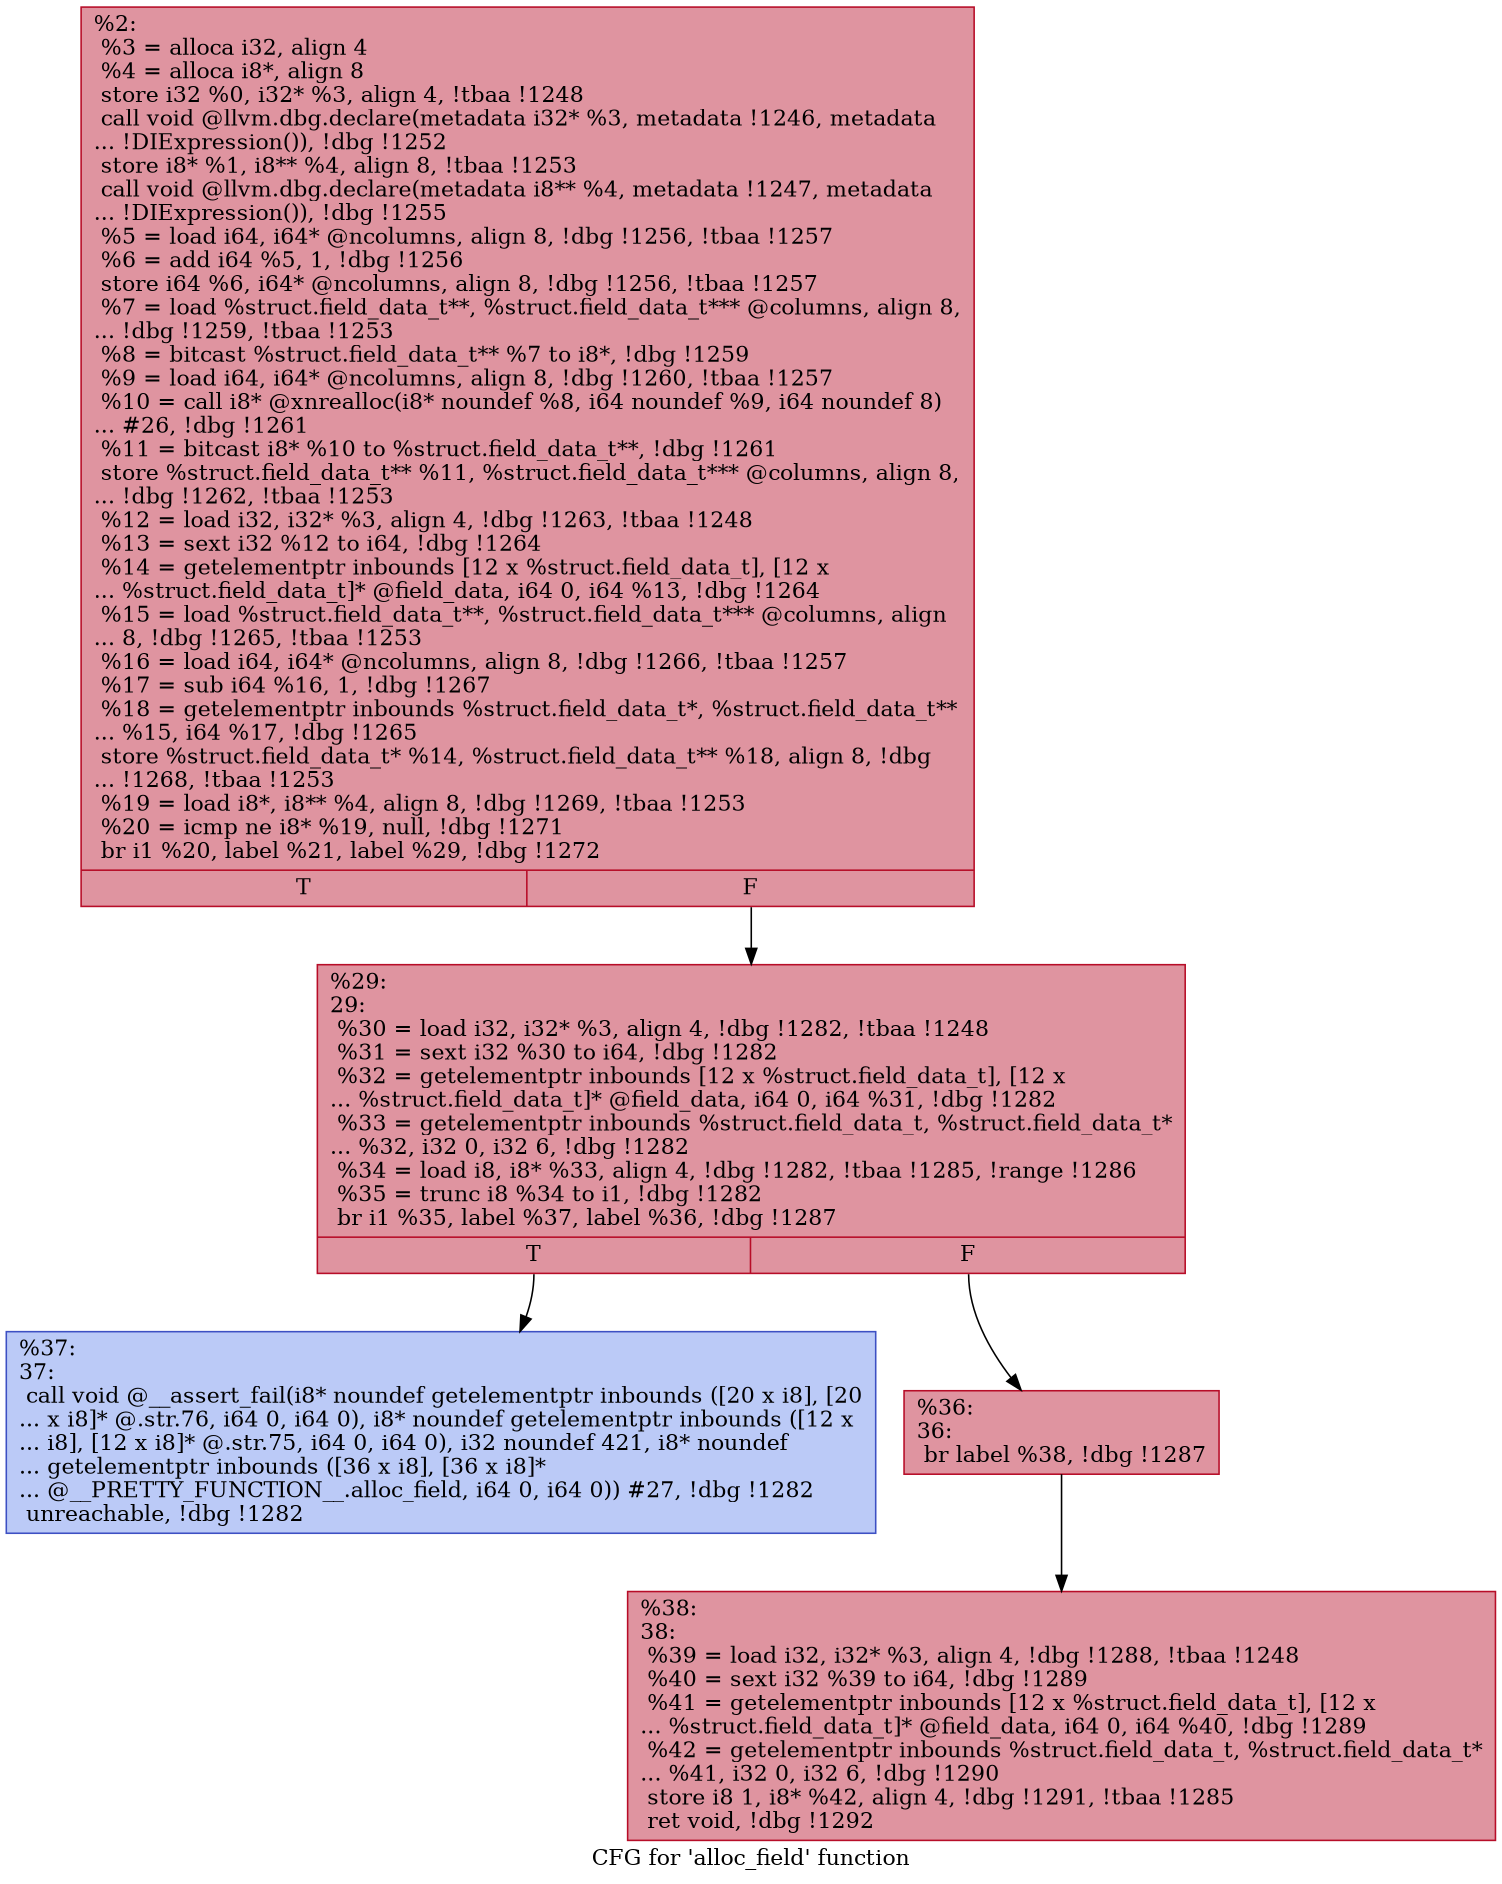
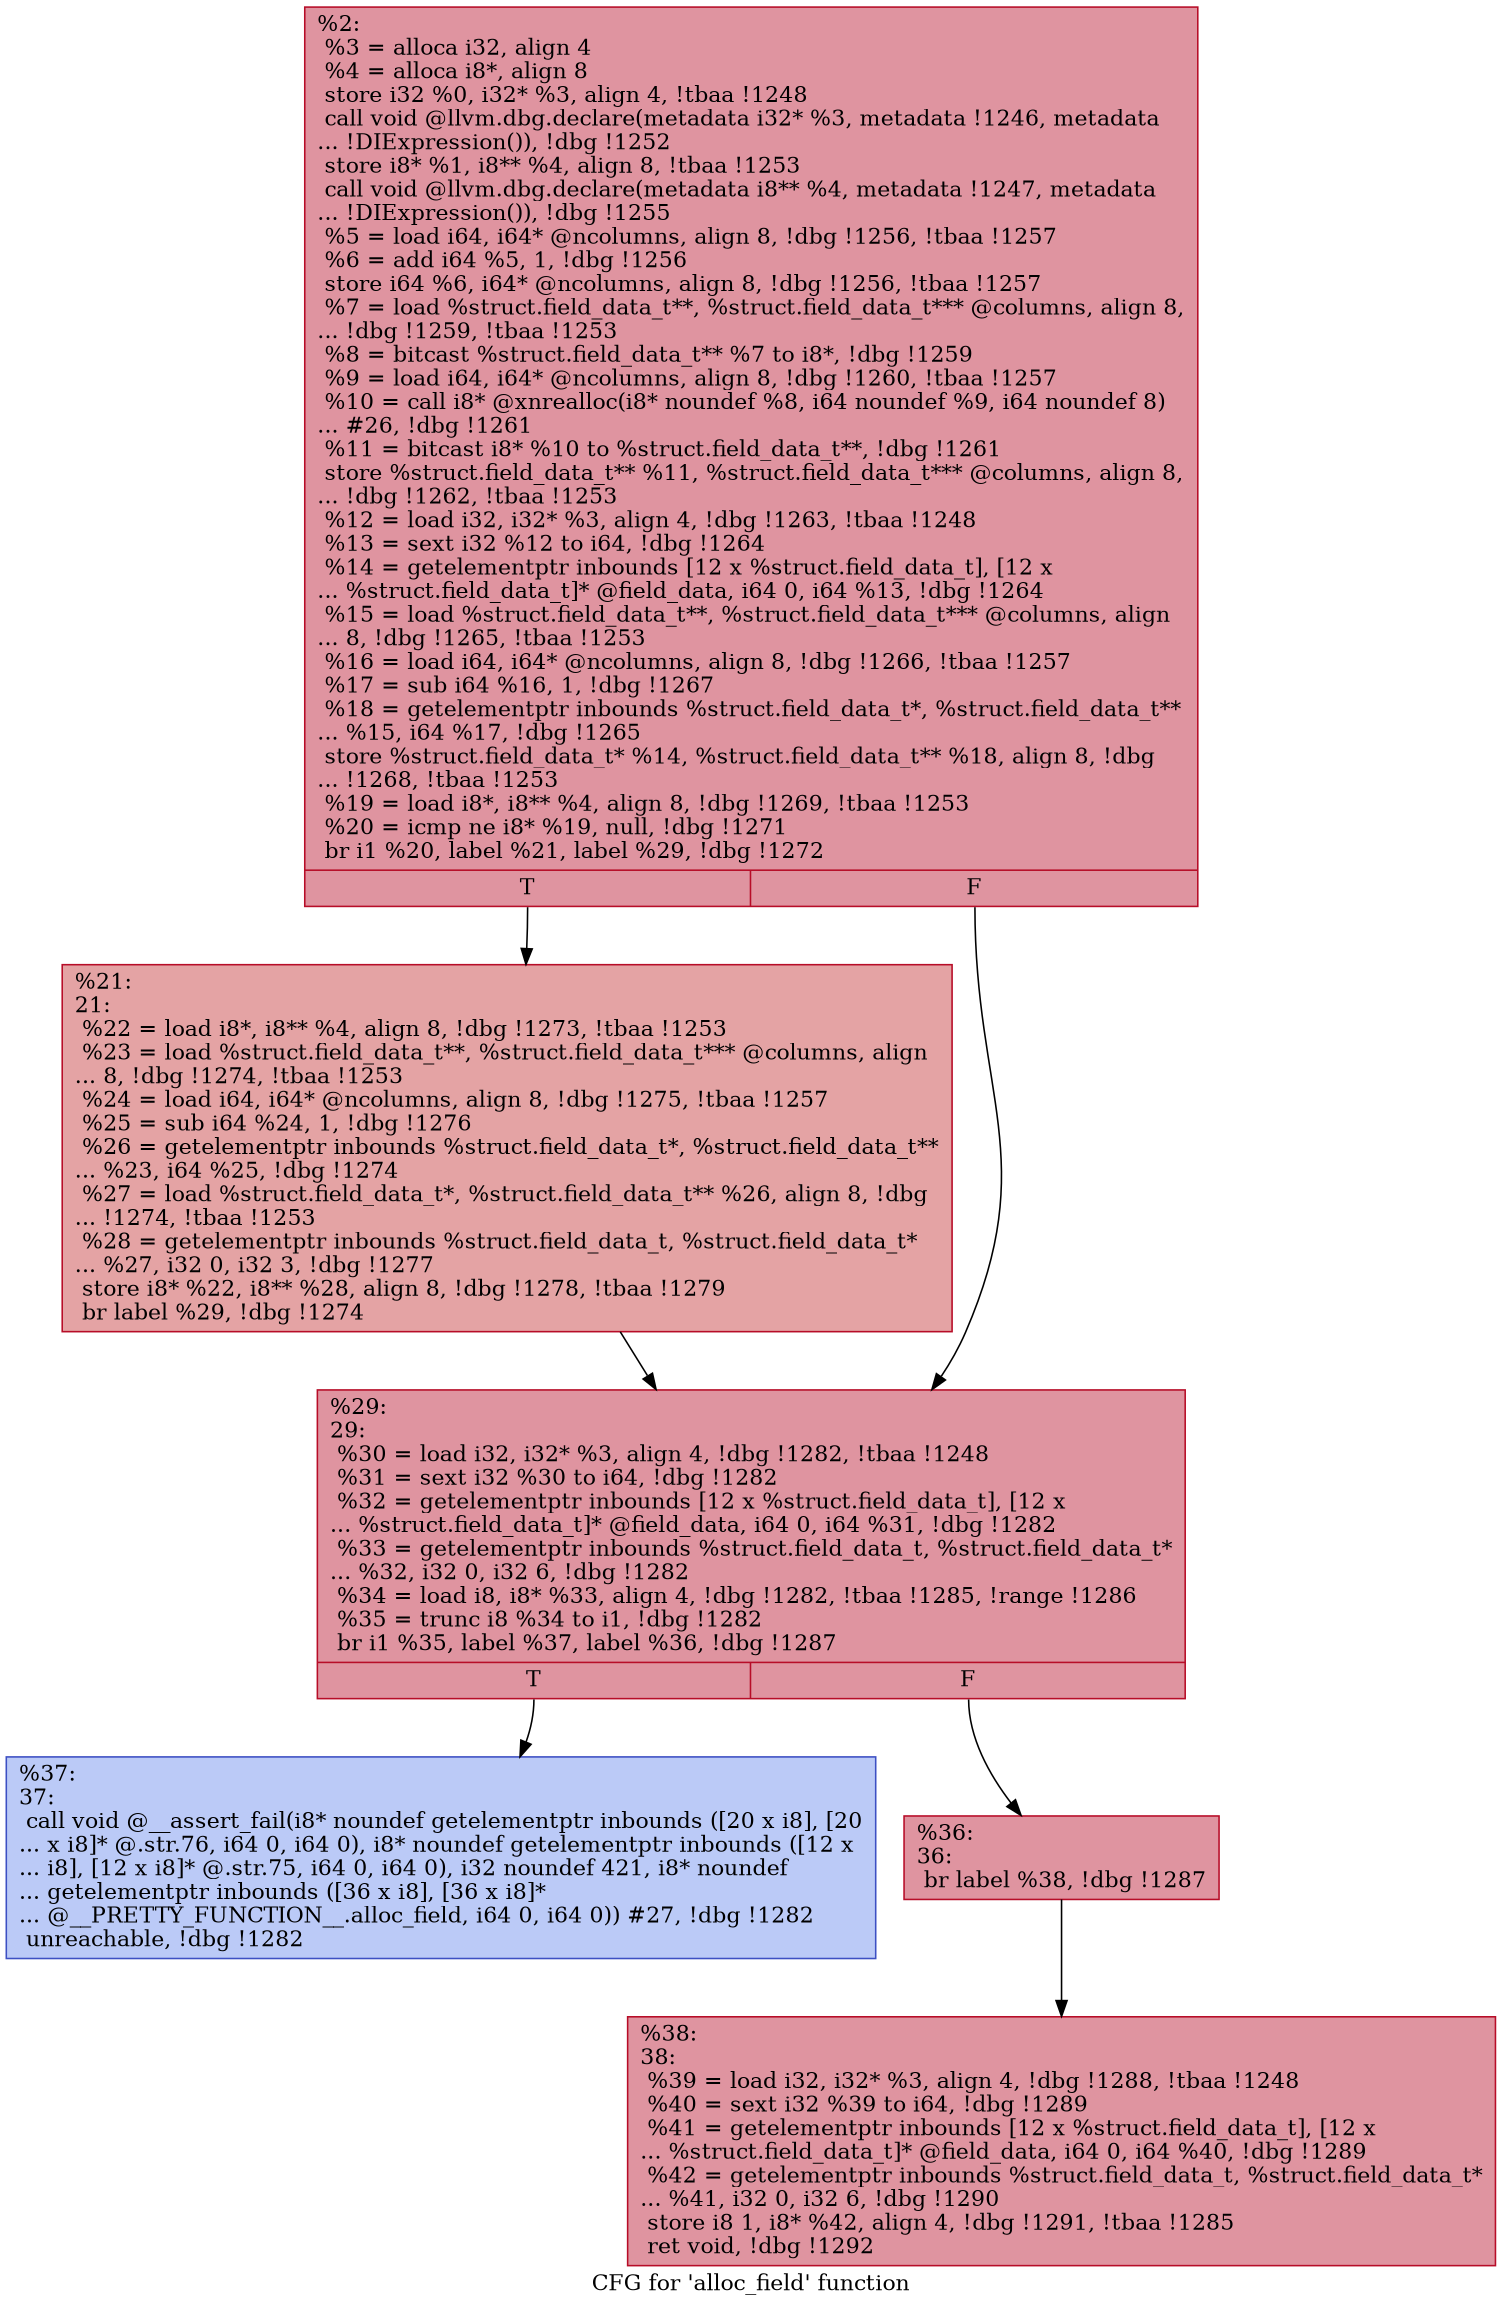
node "%21:": added
